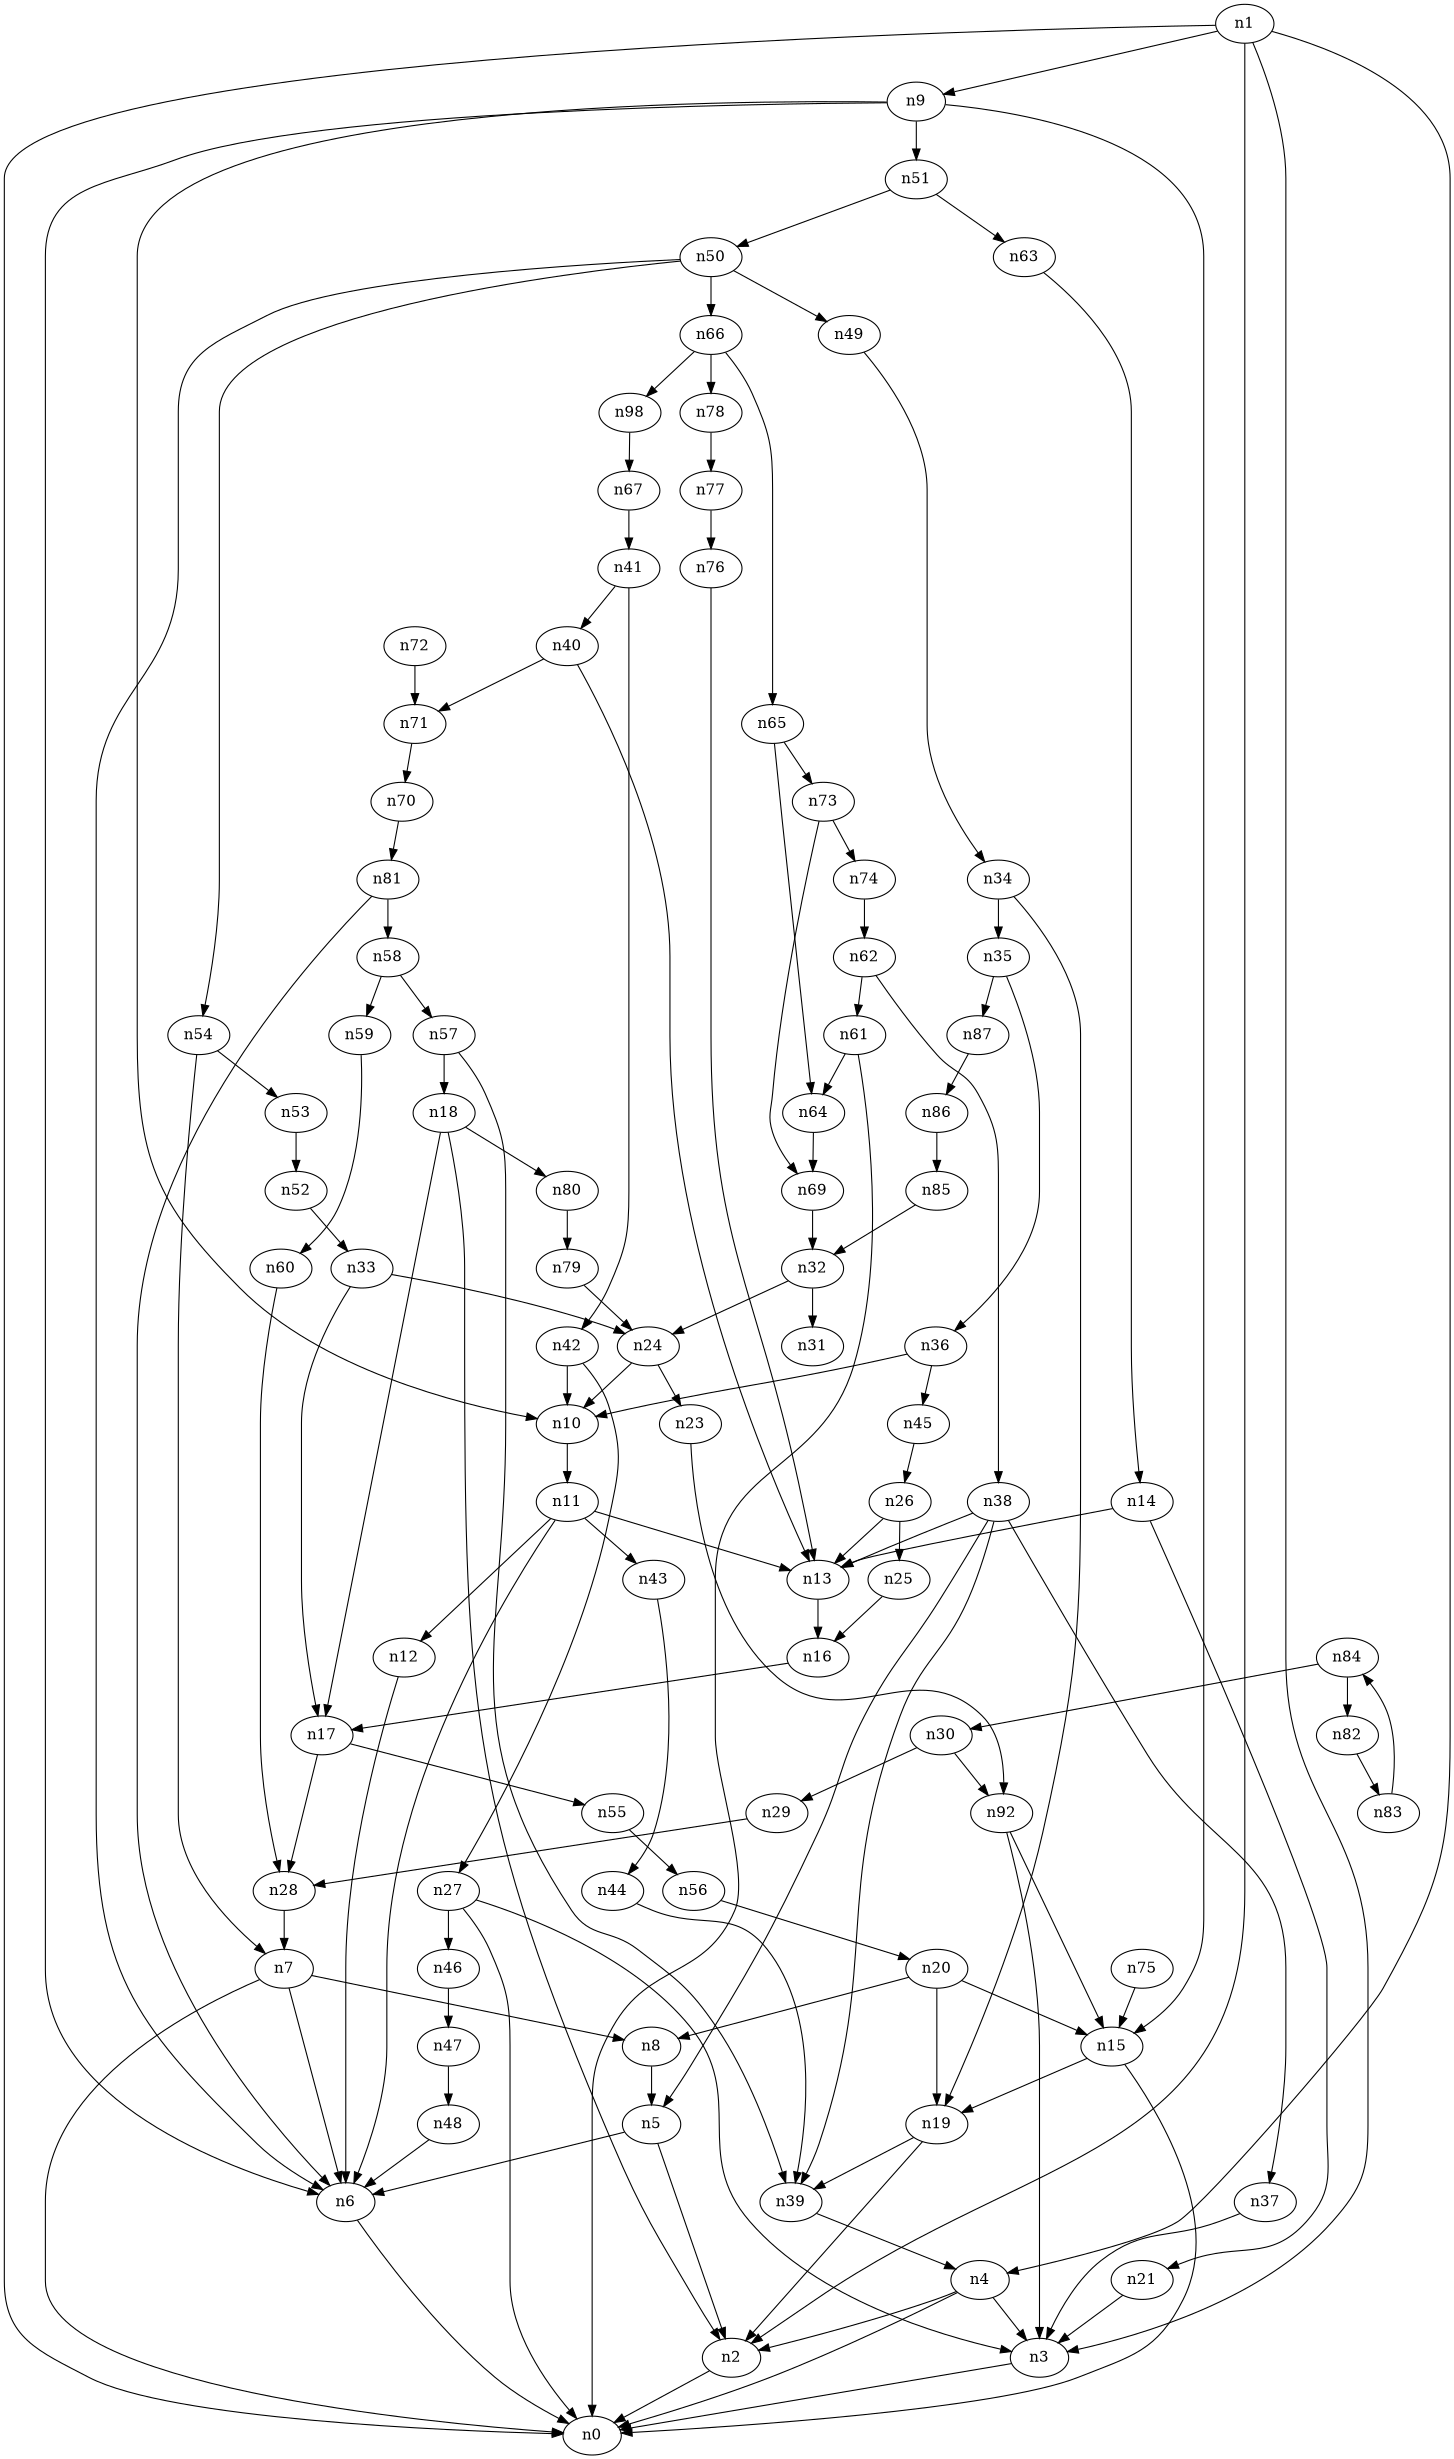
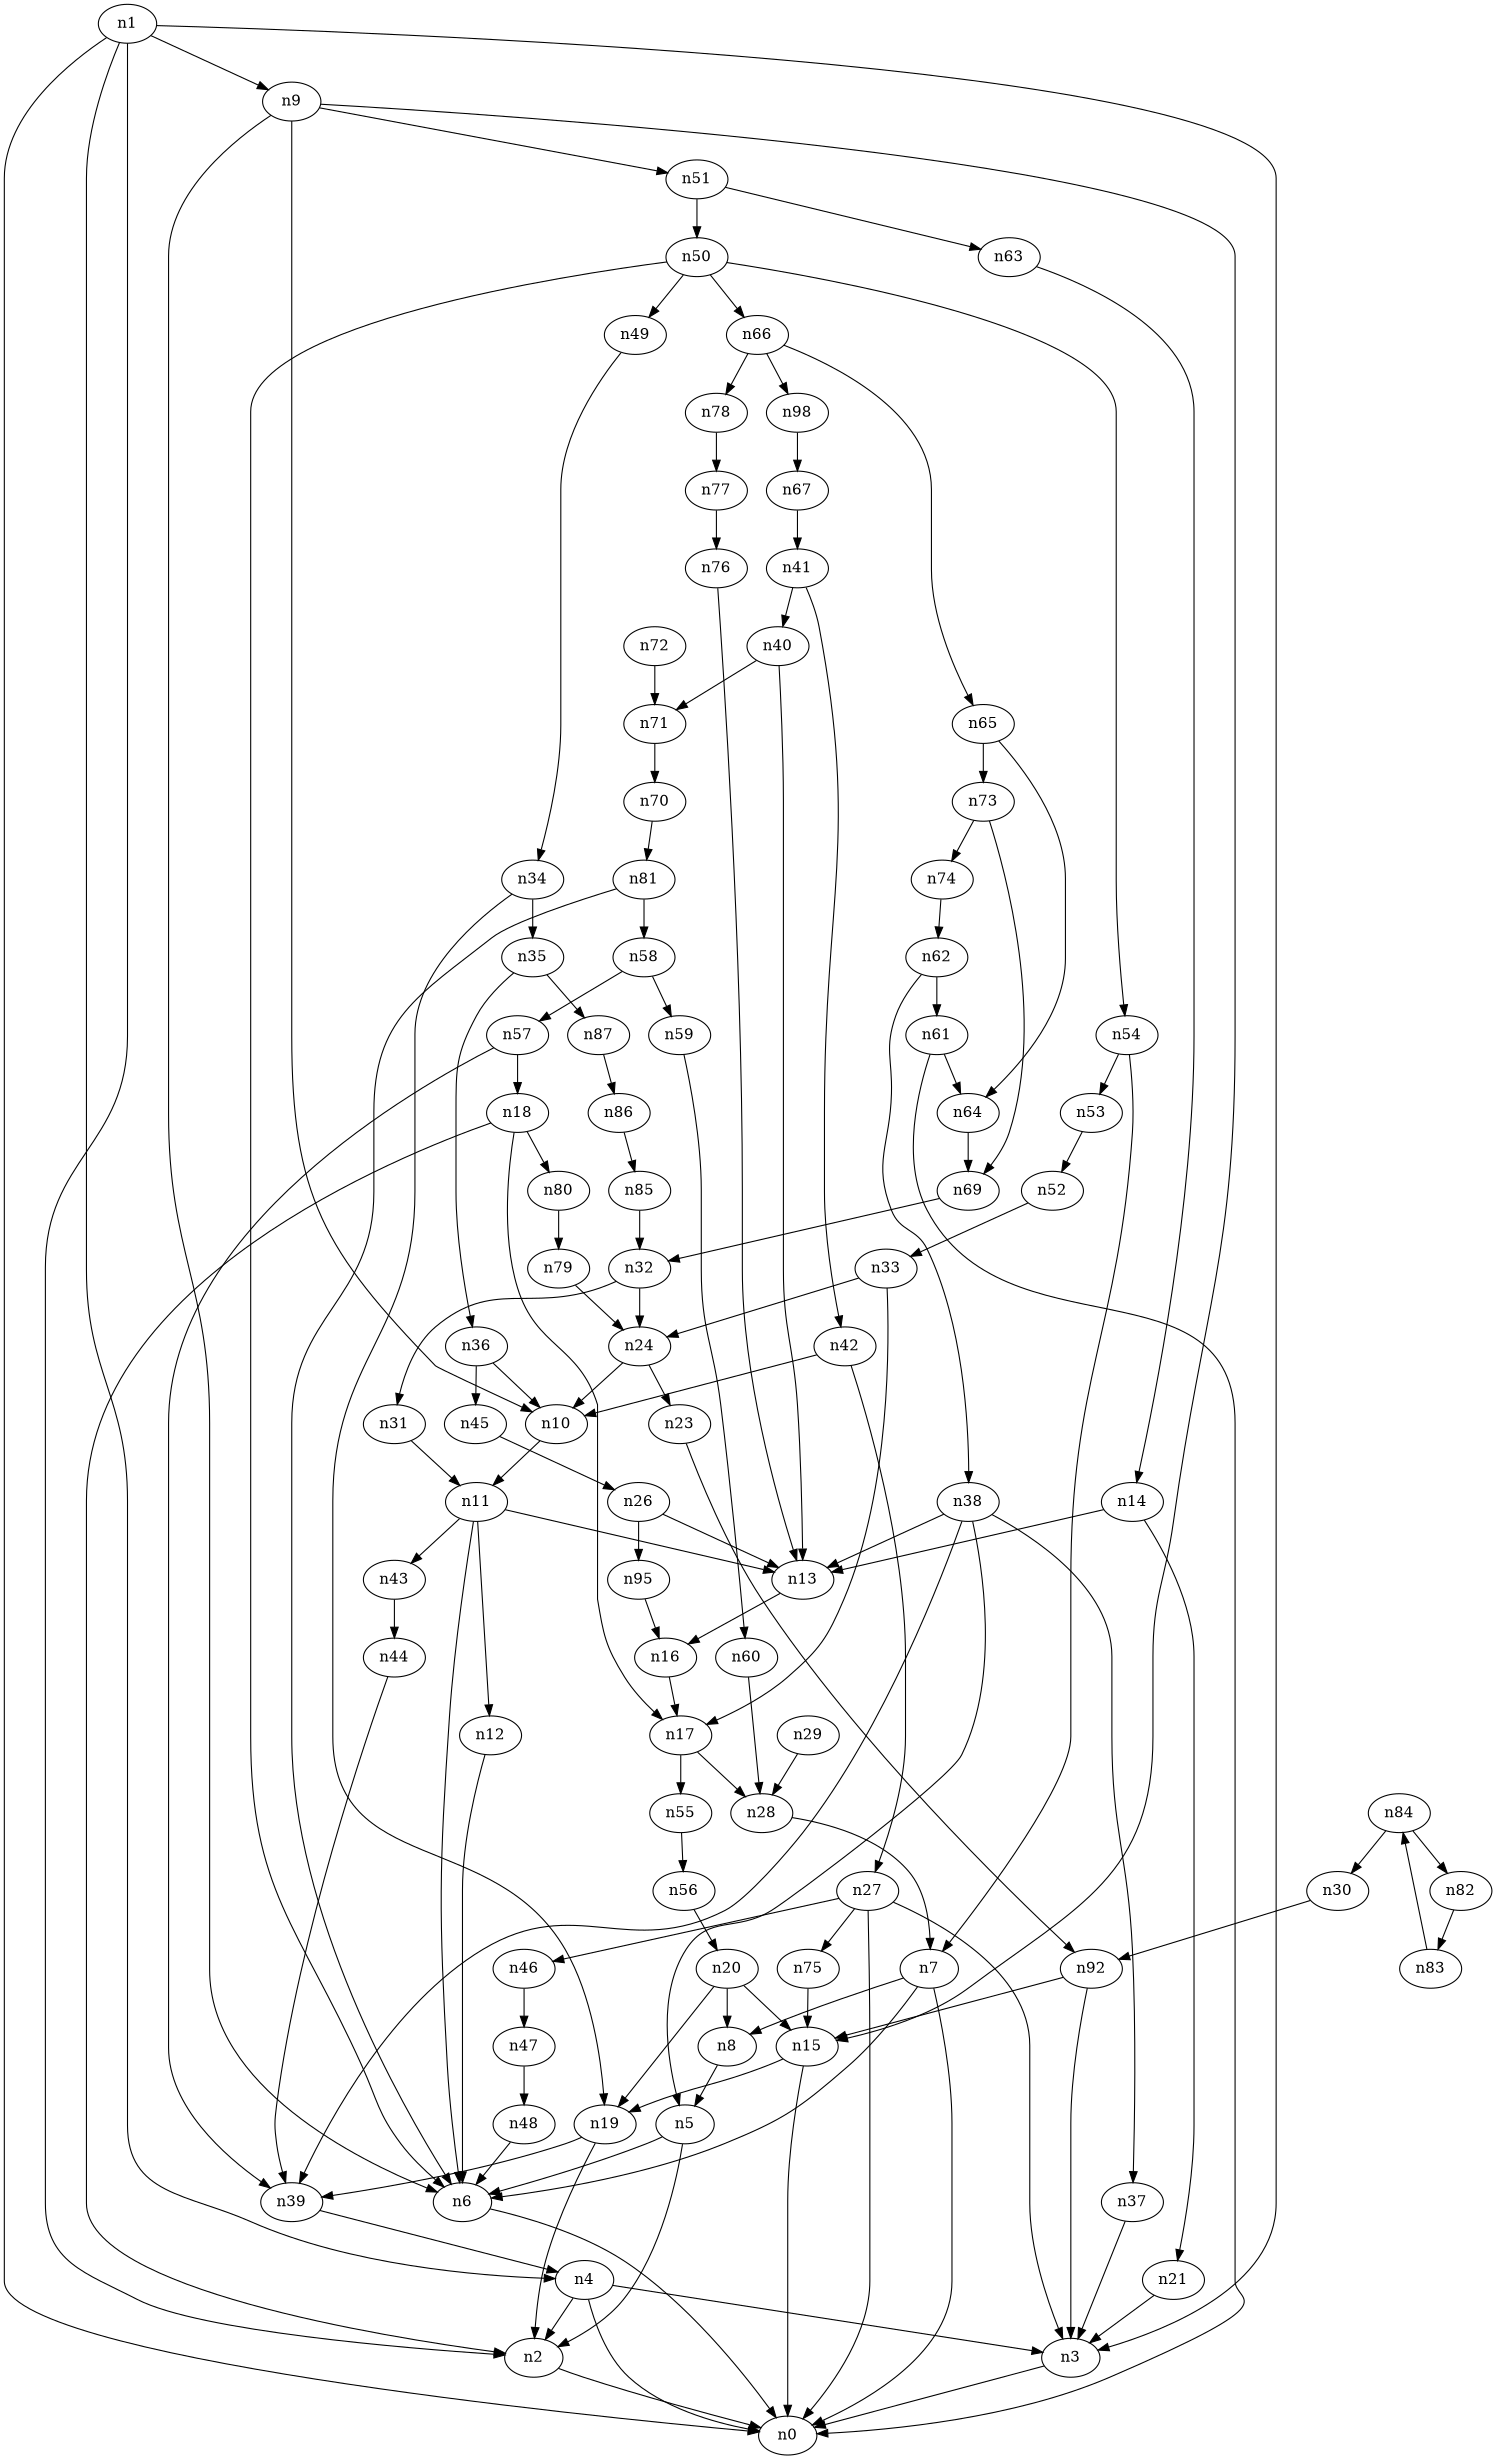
edge "n31" -> "n11": added
node "n25": label "n25" -> "n95"
edge "n30" -> "n29": removed
edge "n27" -> "n75": added
